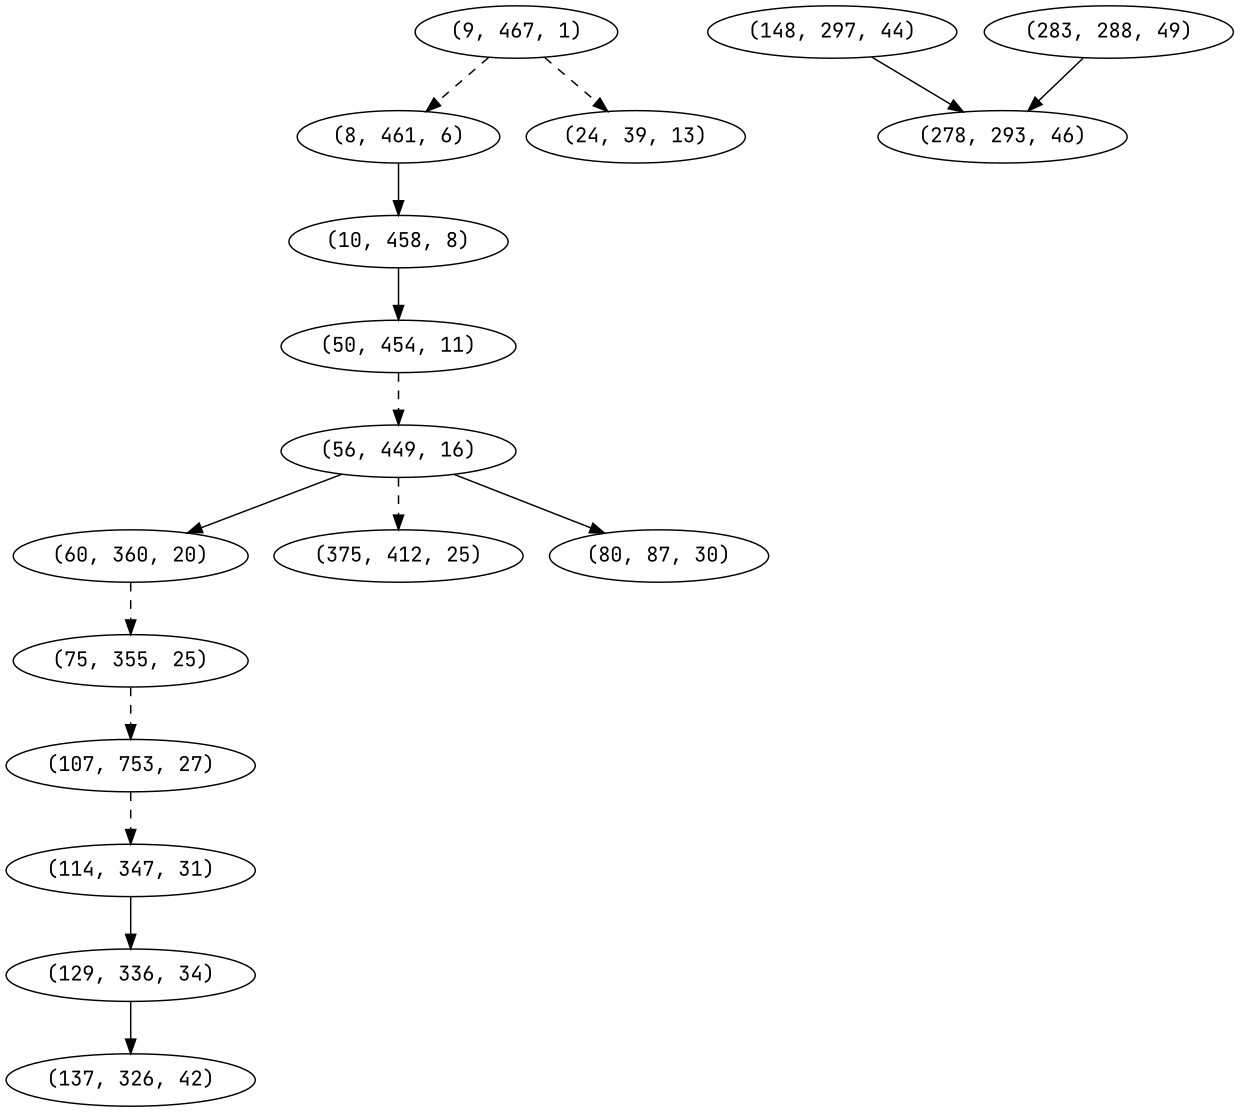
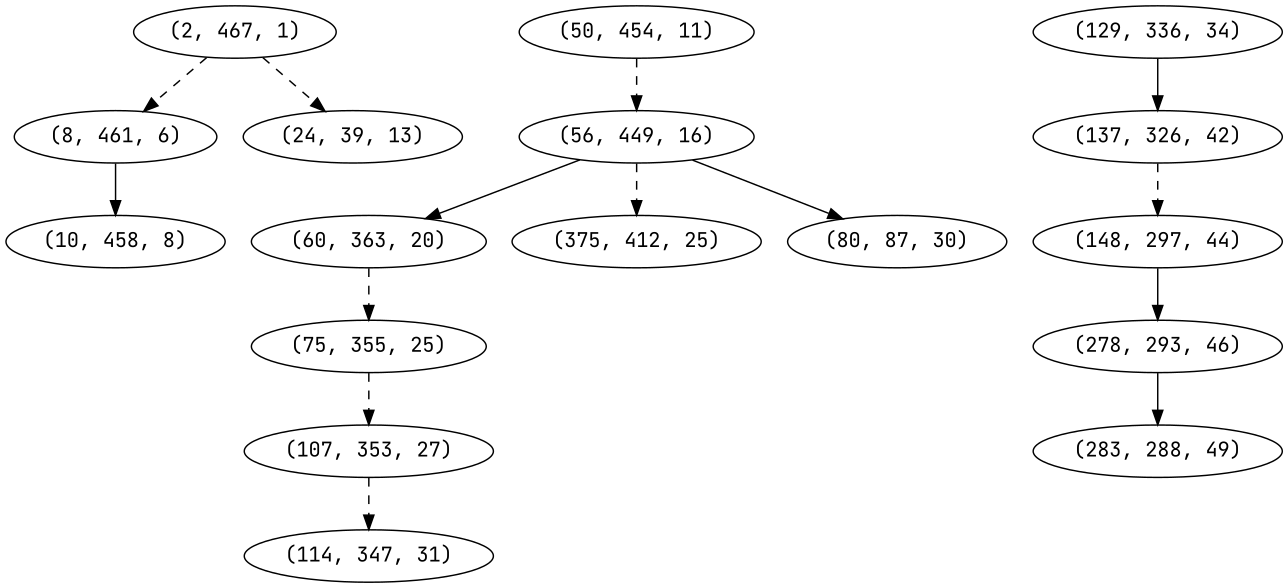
node "(9, 467, 1)": label "(9, 467, 1)" -> "(2, 467, 1)"
edge "(283, 288, 49)" -> "(278, 293, 46)": reversed
edge "(137, 326, 42)" -> "(148, 297, 44)": added
edge "(10, 458, 8)" -> "(50, 454, 11)": removed
node "(60, 360, 20)": label "(60, 360, 20)" -> "(60, 363, 20)"
node "(107, 753, 27)": label "(107, 753, 27)" -> "(107, 353, 27)"
edge "(114, 347, 31)" -> "(129, 336, 34)": removed
